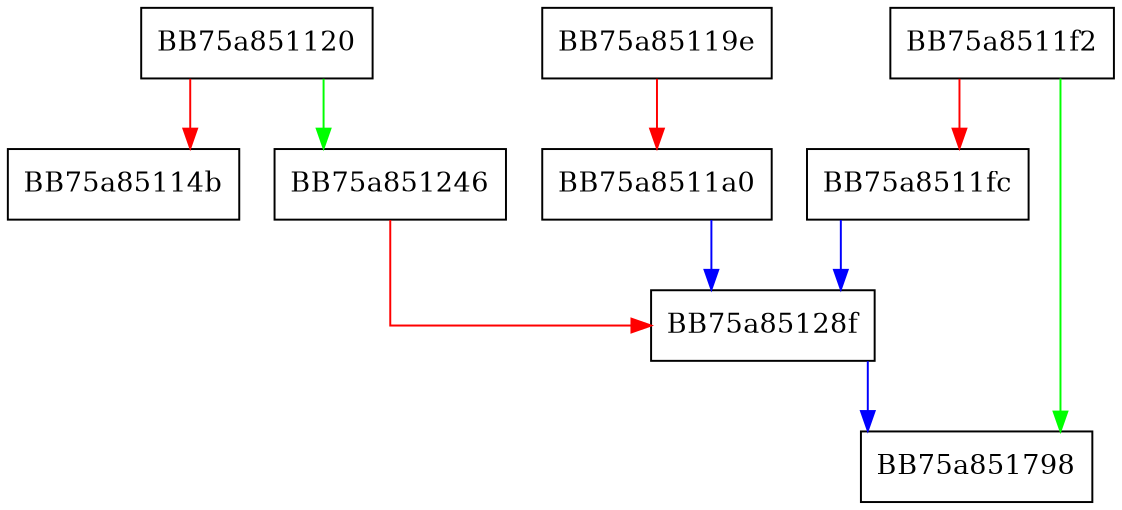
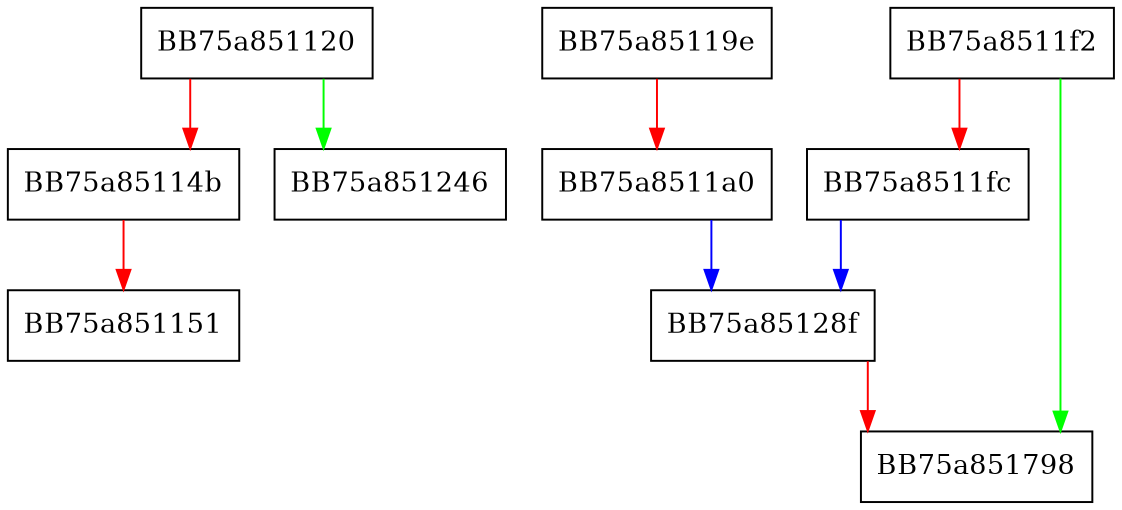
node "BB75a851151": added
edge "BB75a851246" -> "BB75a85128f": removed
edge "BB75a85128f" -> "BB75a851798": color blue -> red
